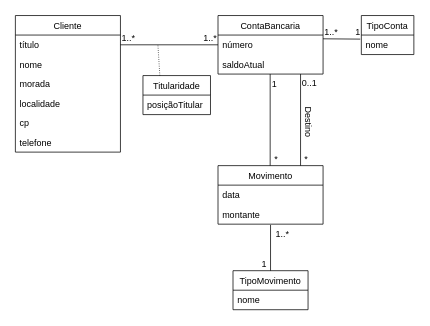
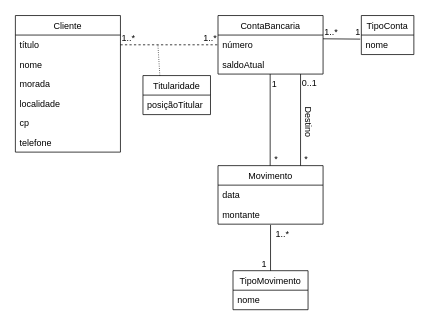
edge "título" -- "número": style solid -> dashed
